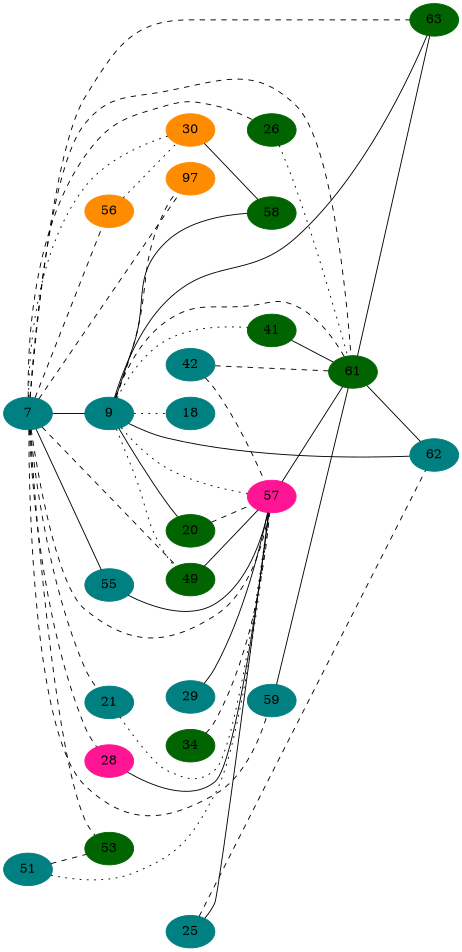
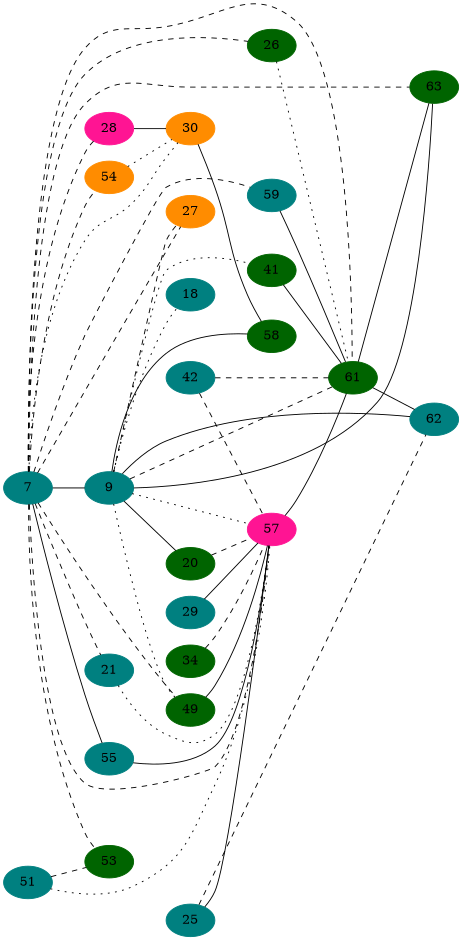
node "97": label "97" -> "27"
node "56": label "56" -> "54"
edge "57" -- "28": now "30" -- "28"
